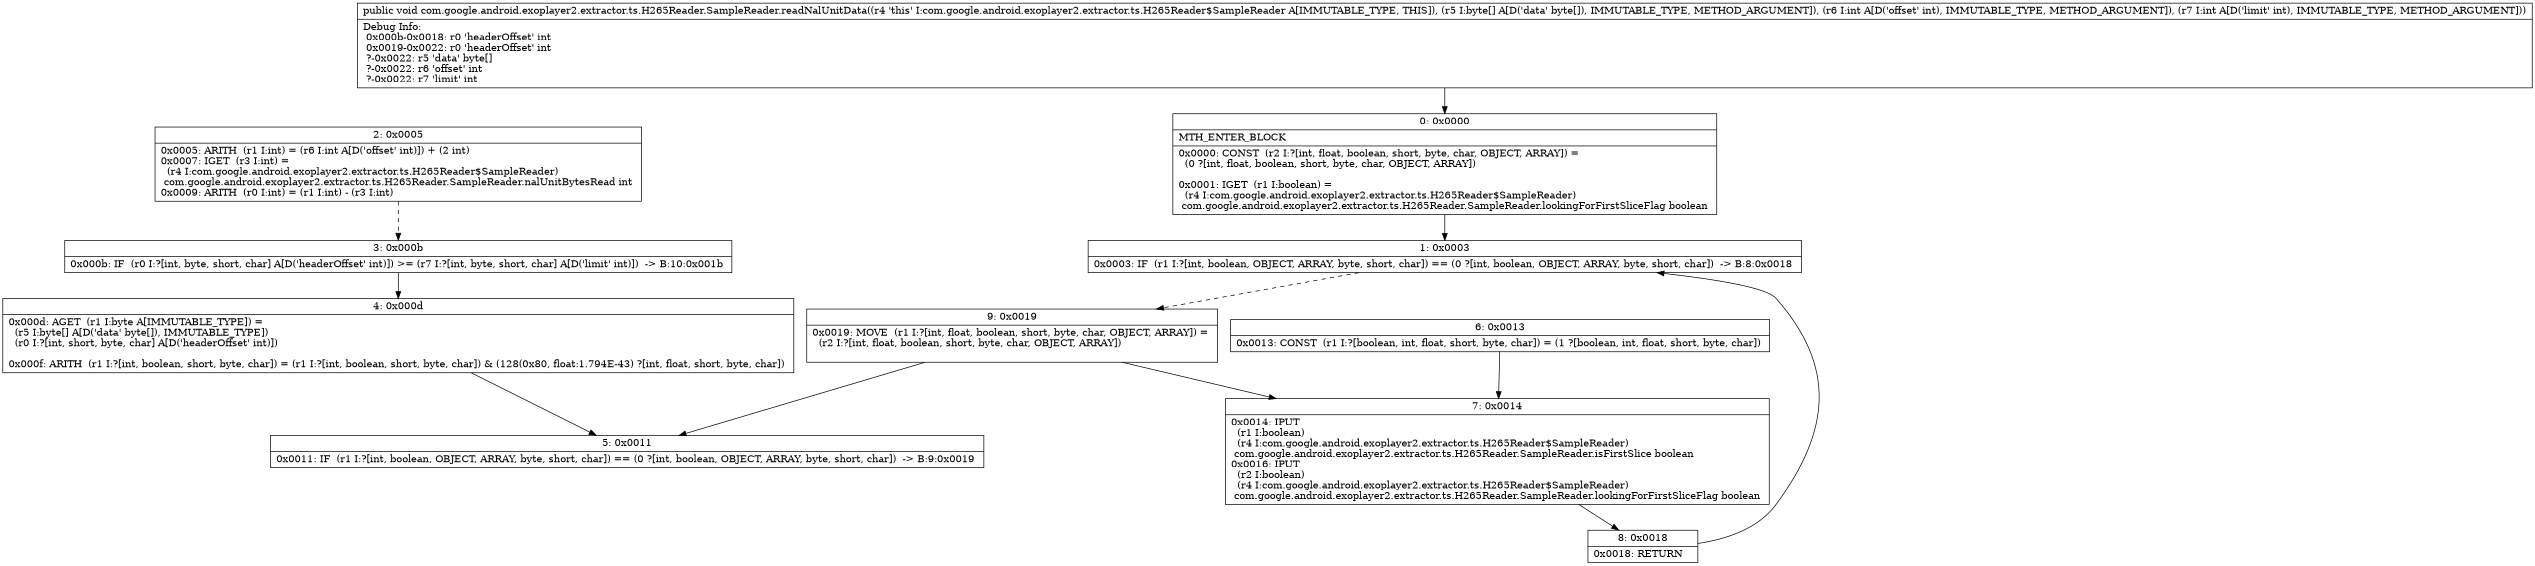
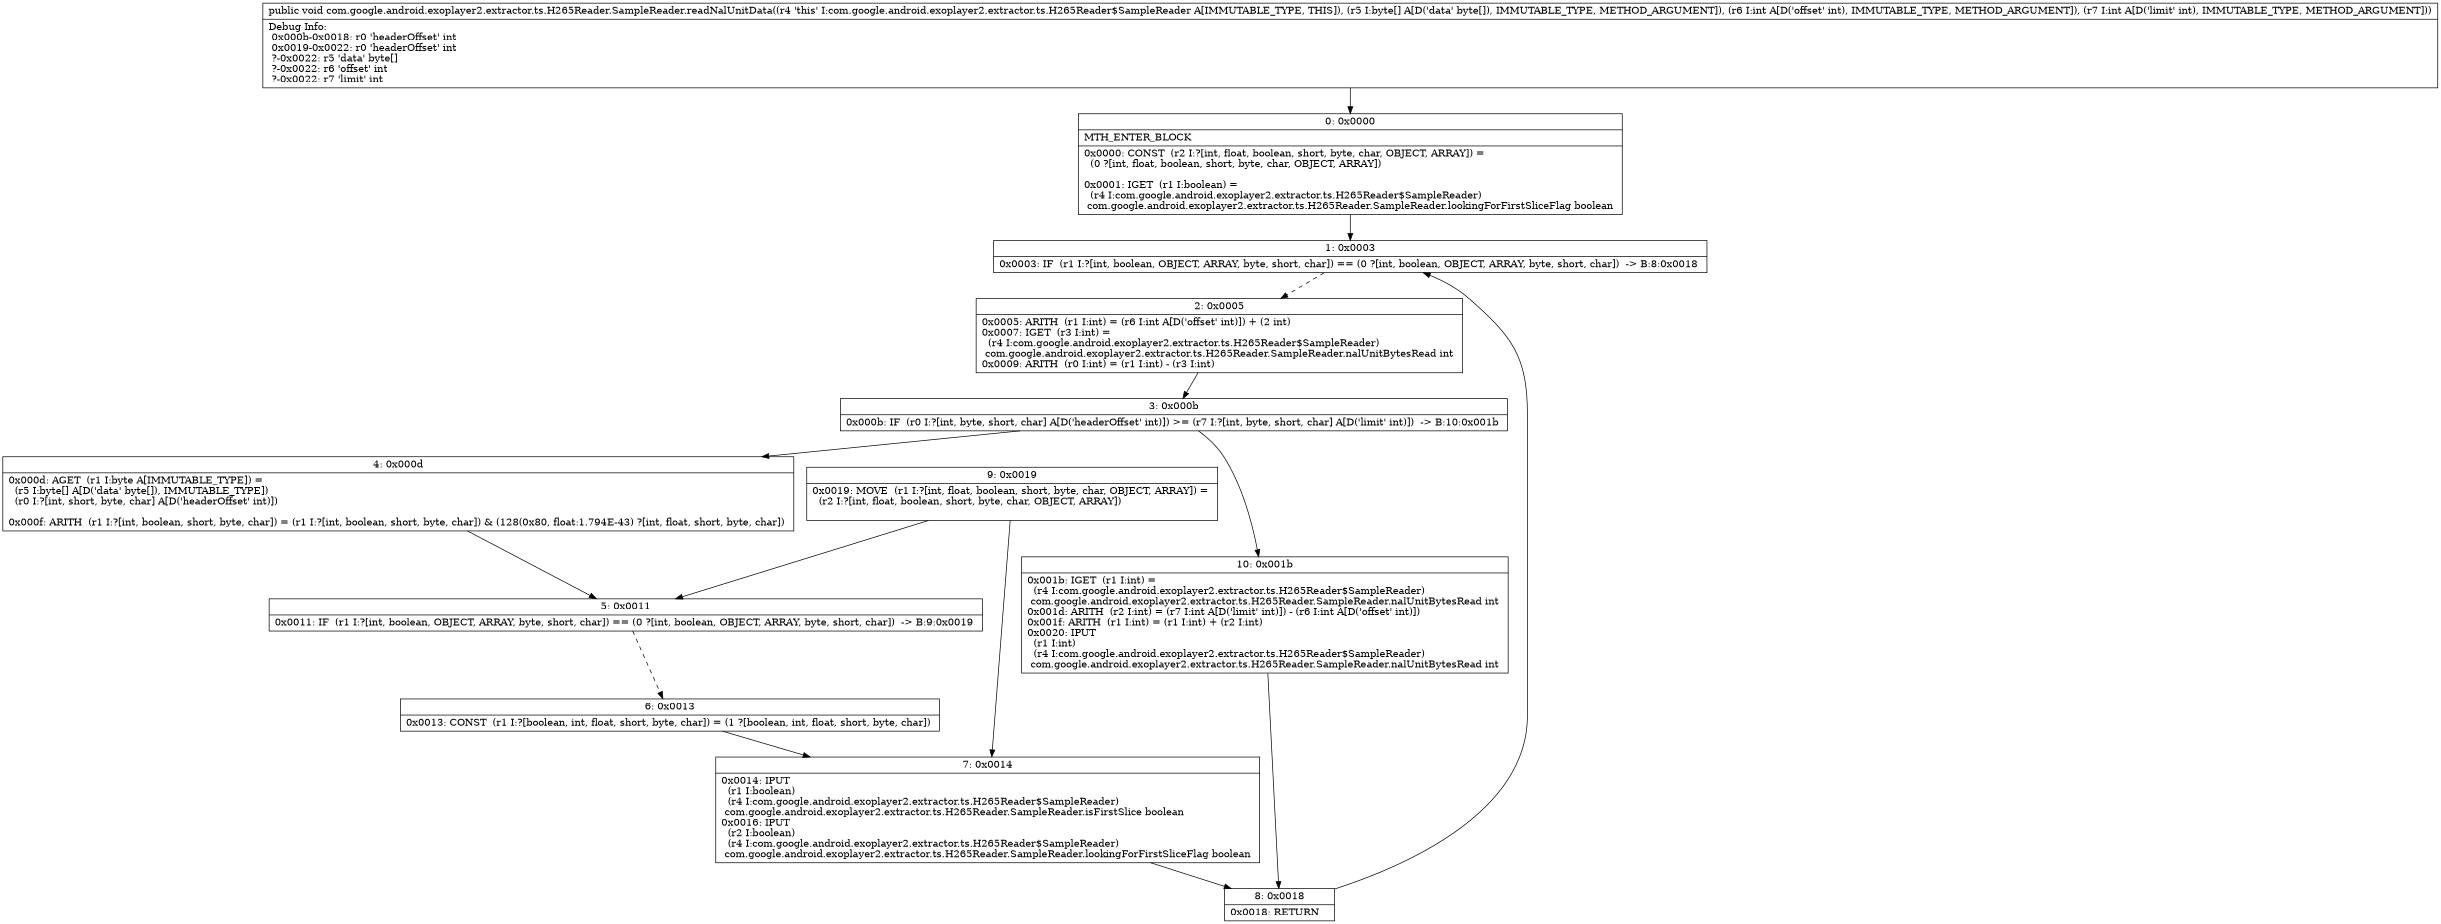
edge "2: 0x0005" -> "3: 0x000b": style dashed -> solid
edge "1: 0x0003" -> "9: 0x0019": now "1: 0x0003" -> "2: 0x0005"
node "10: 0x001b": added
edge "5: 0x0011" -> "6: 0x0013": added
